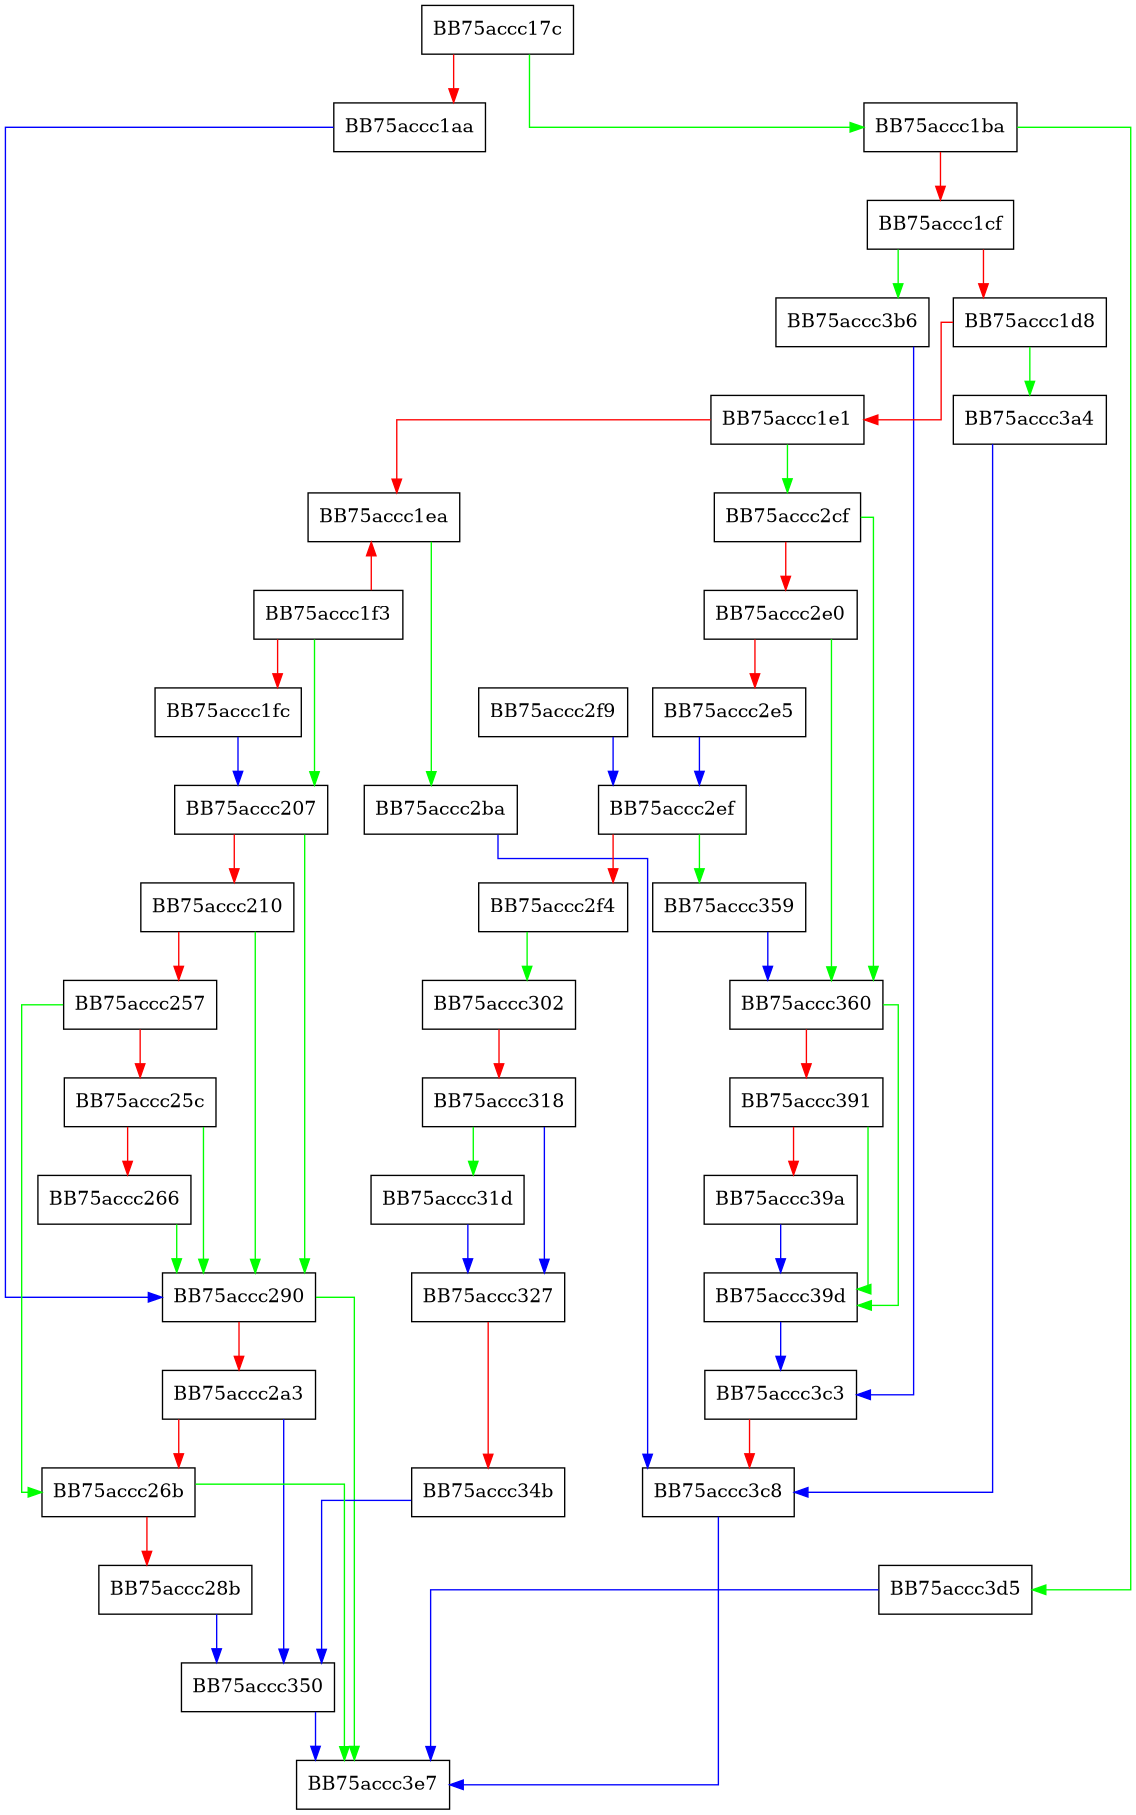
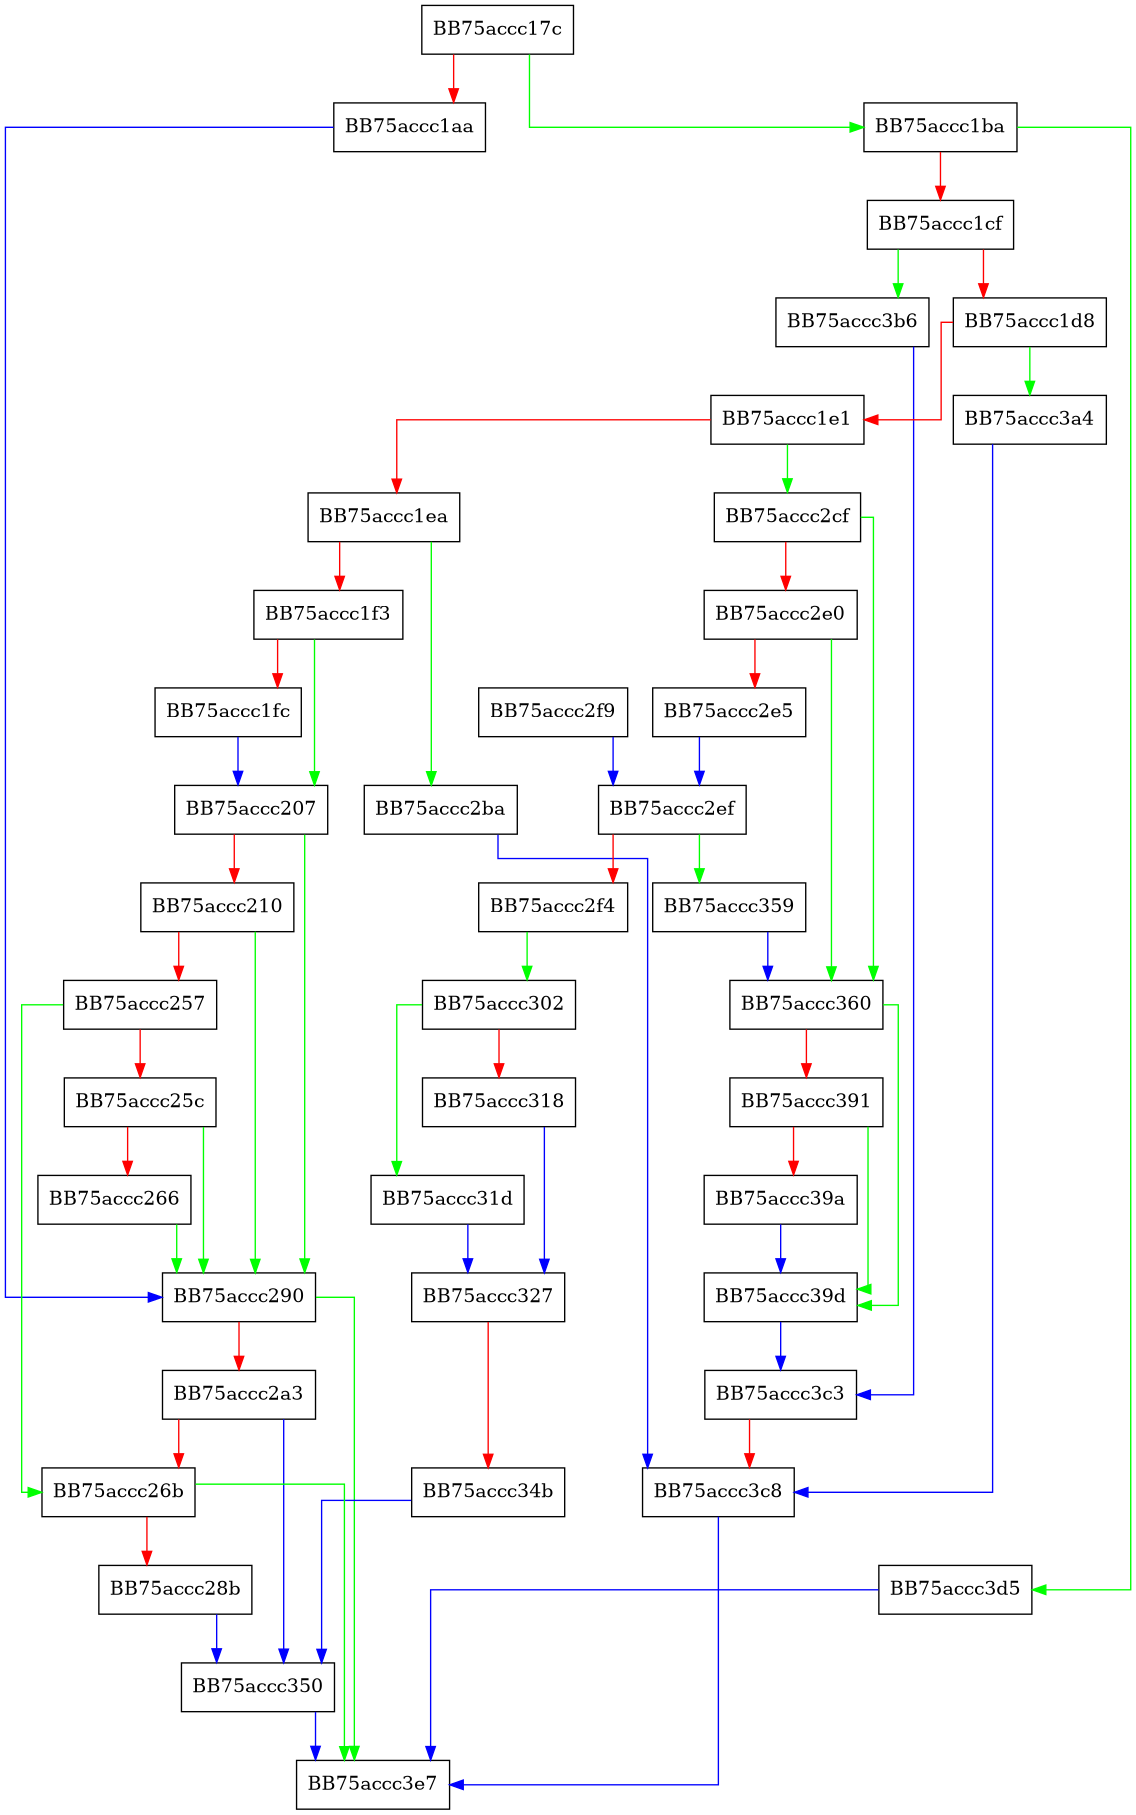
edge "BB75accc1f3" -> "BB75accc1ea": reversed
edge "BB75accc318" -> "BB75accc31d": now "BB75accc302" -> "BB75accc31d"
